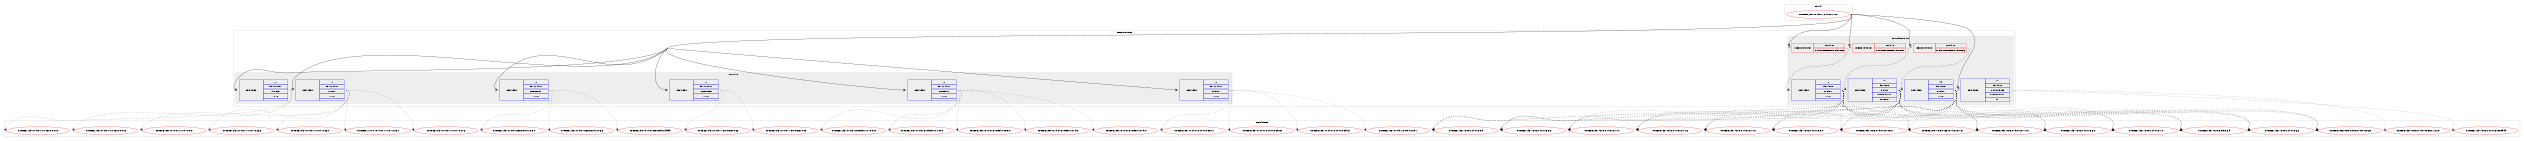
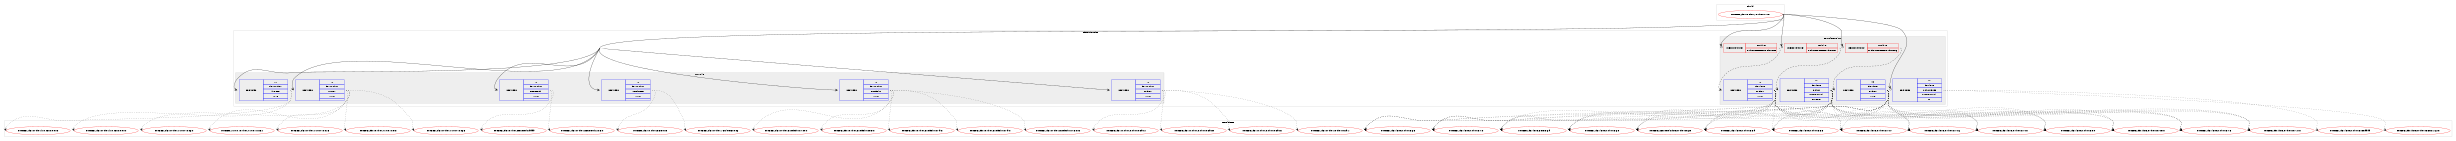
node "portage://dev-python/setuptools-40.6.3": removed
node "portage://dev-python/versioneer-0.18": label "portage://dev-python/versioneer-0.18" -> "portage://dev-python/exec-0.18"
node "portage://dev-versioneer/python-3.7.5": label "portage://dev-versioneer/python-3.7.5" -> "portage://dev-lang/python-3.7.5"
